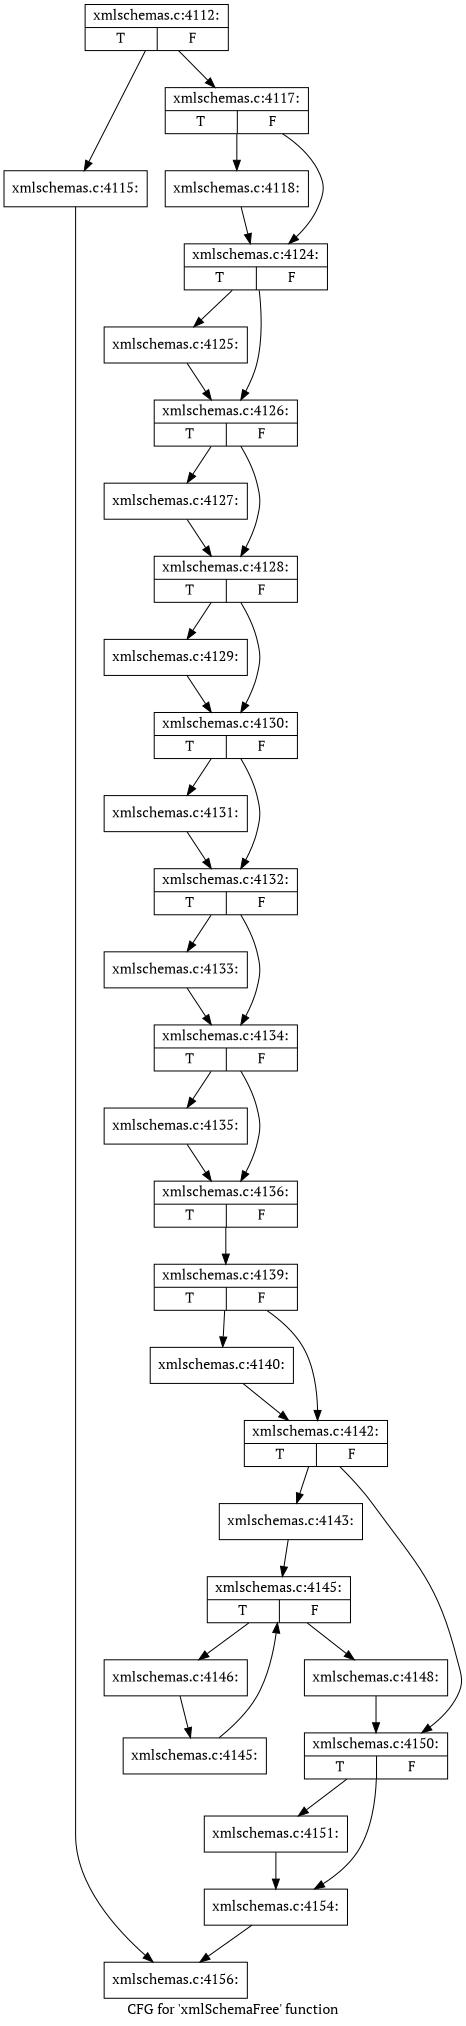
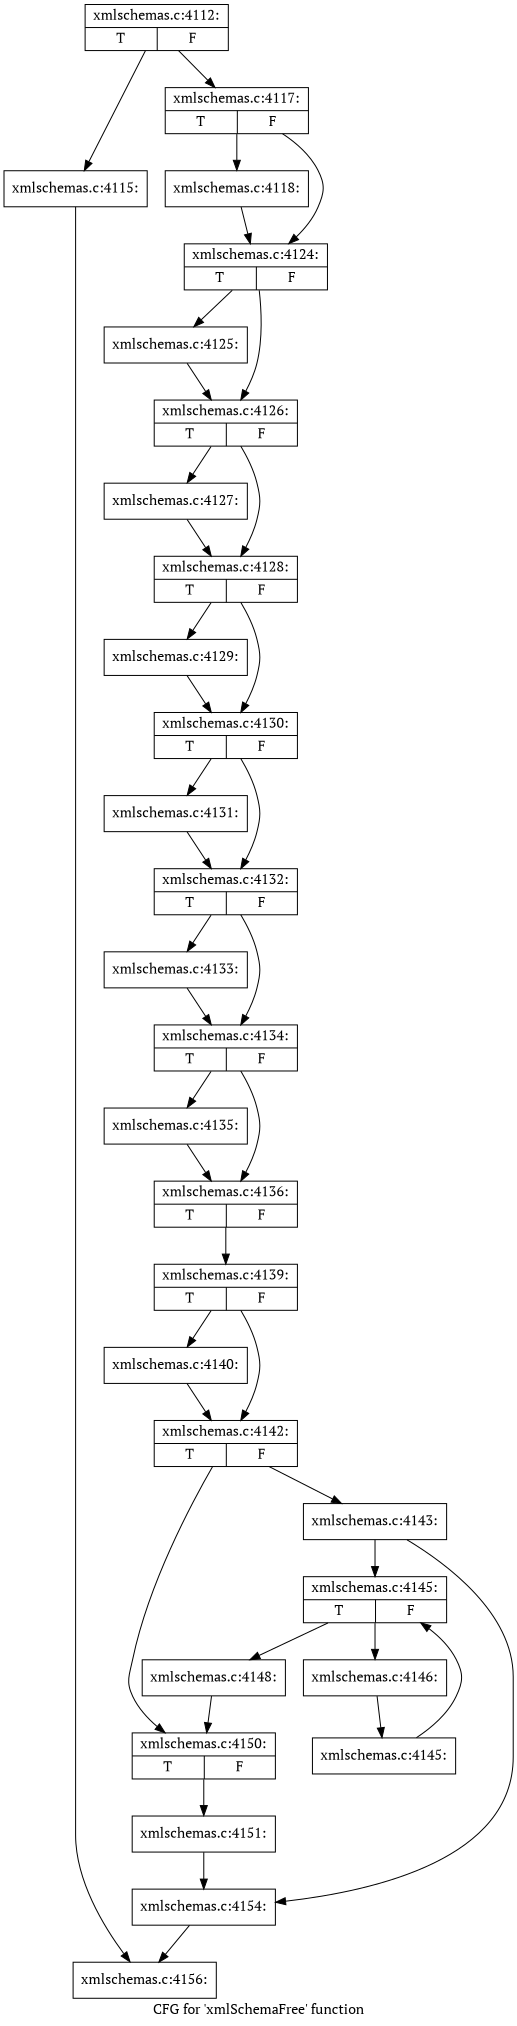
edge "xmlschemas.c:4150:" -> "xmlschemas.c:4154:": now "xmlschemas.c:4143:" -> "xmlschemas.c:4154:"
